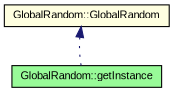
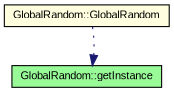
edge "GlobalRandom::getInstance" -> "GlobalRandom::GlobalRandom": reversed
